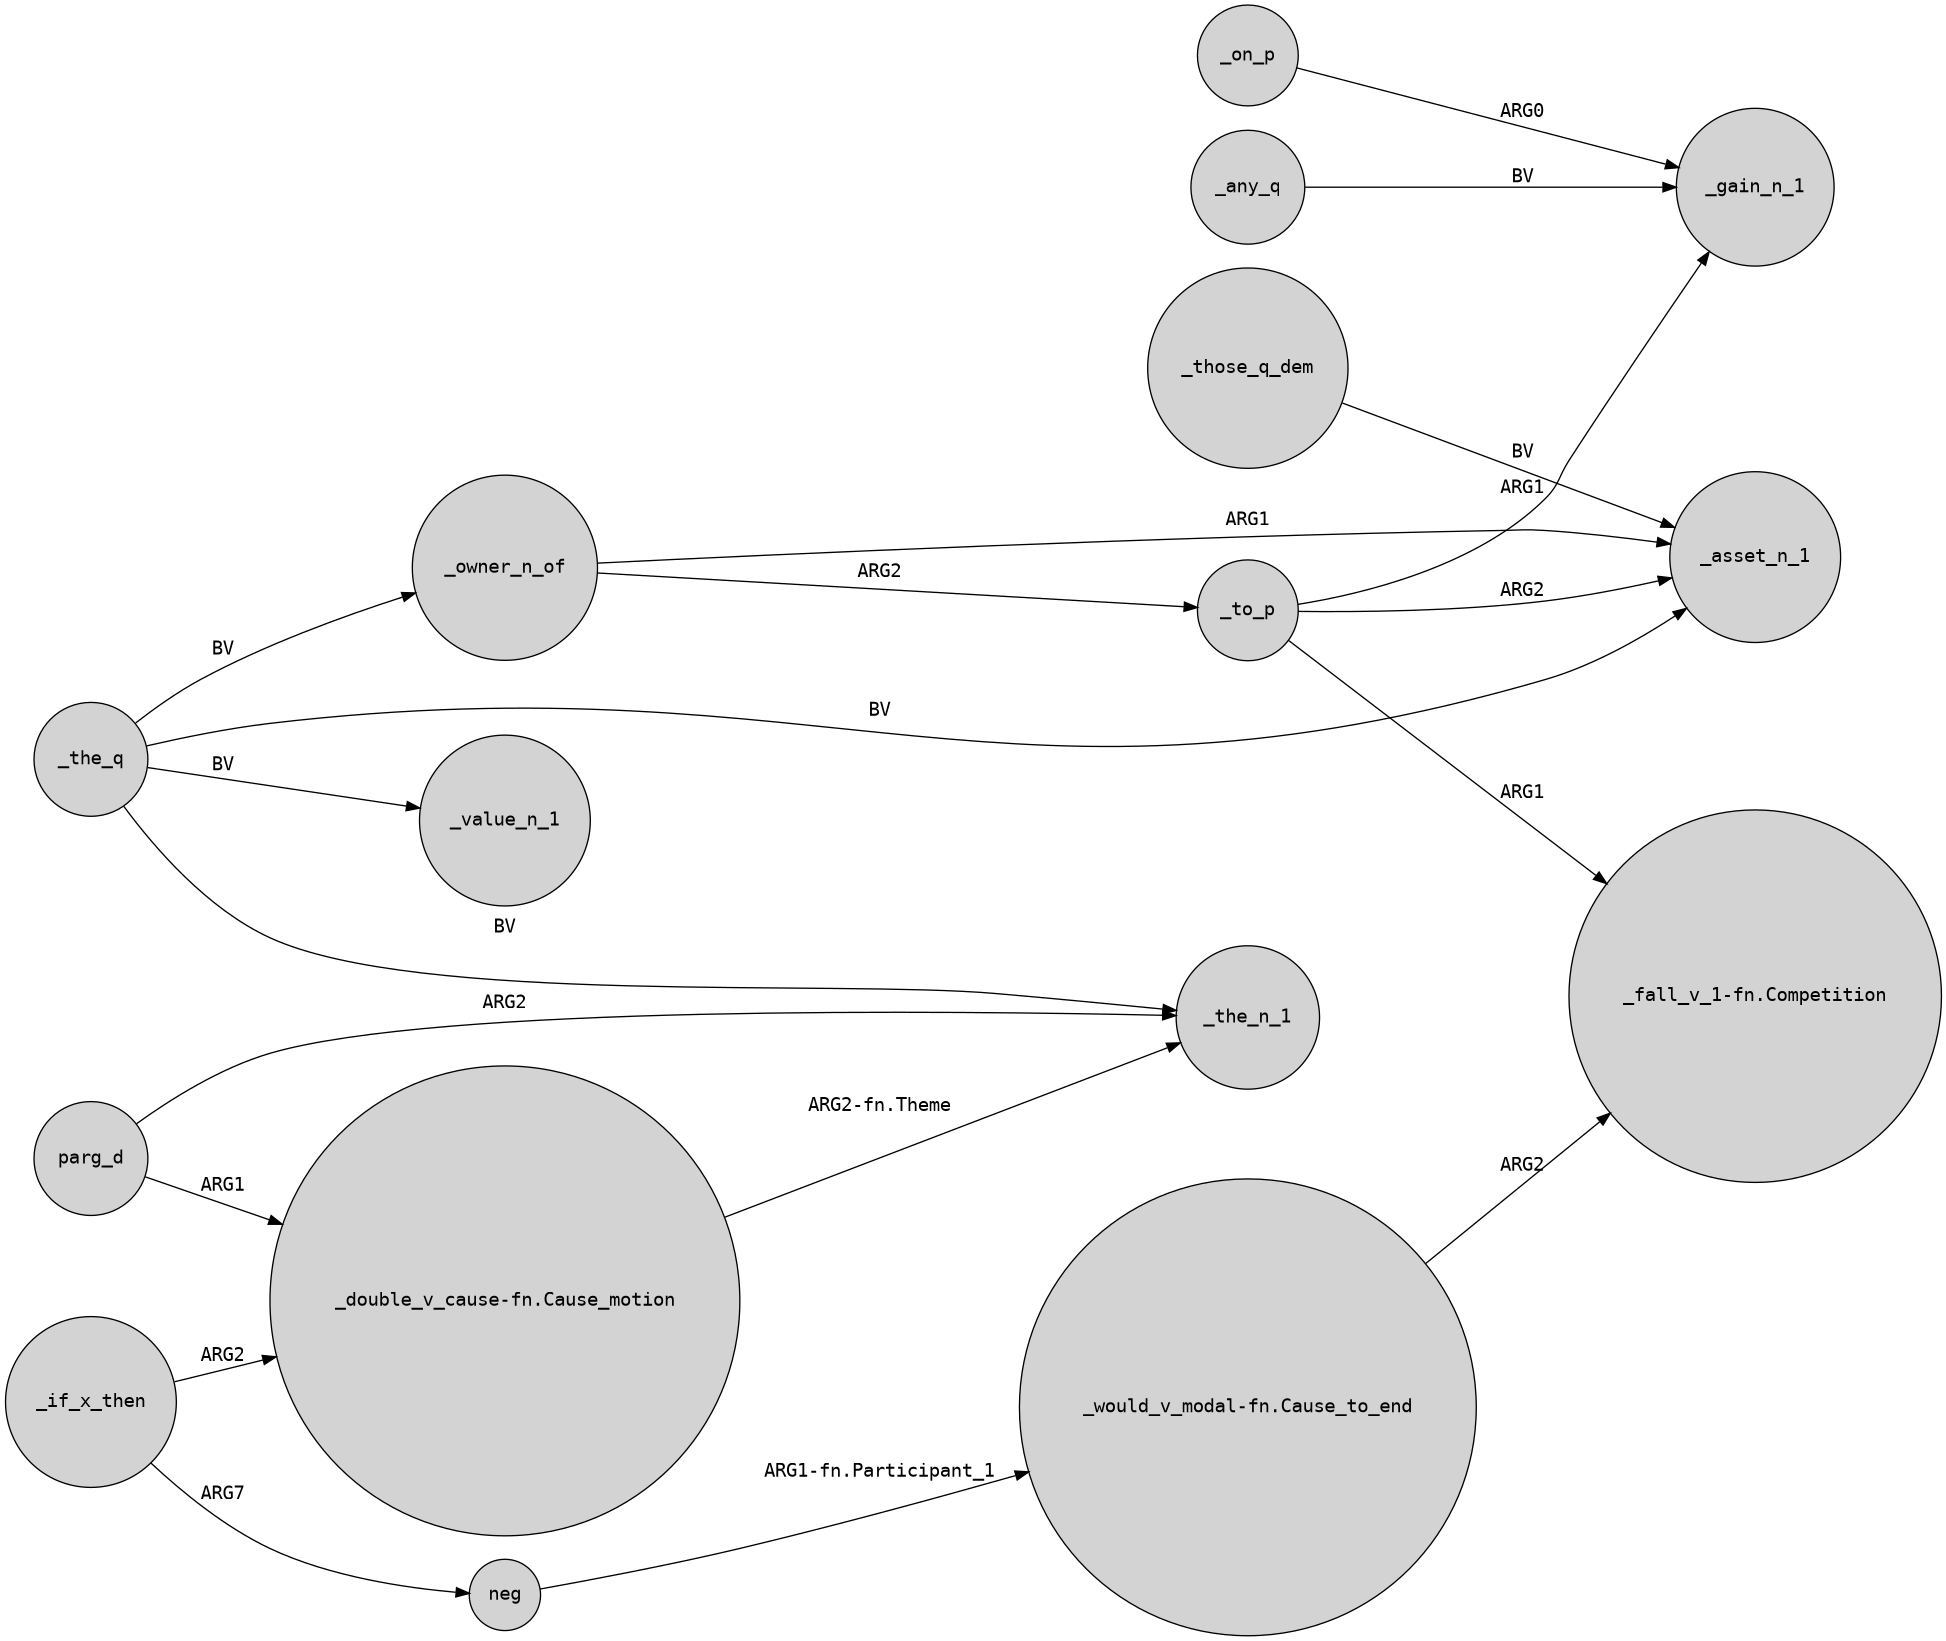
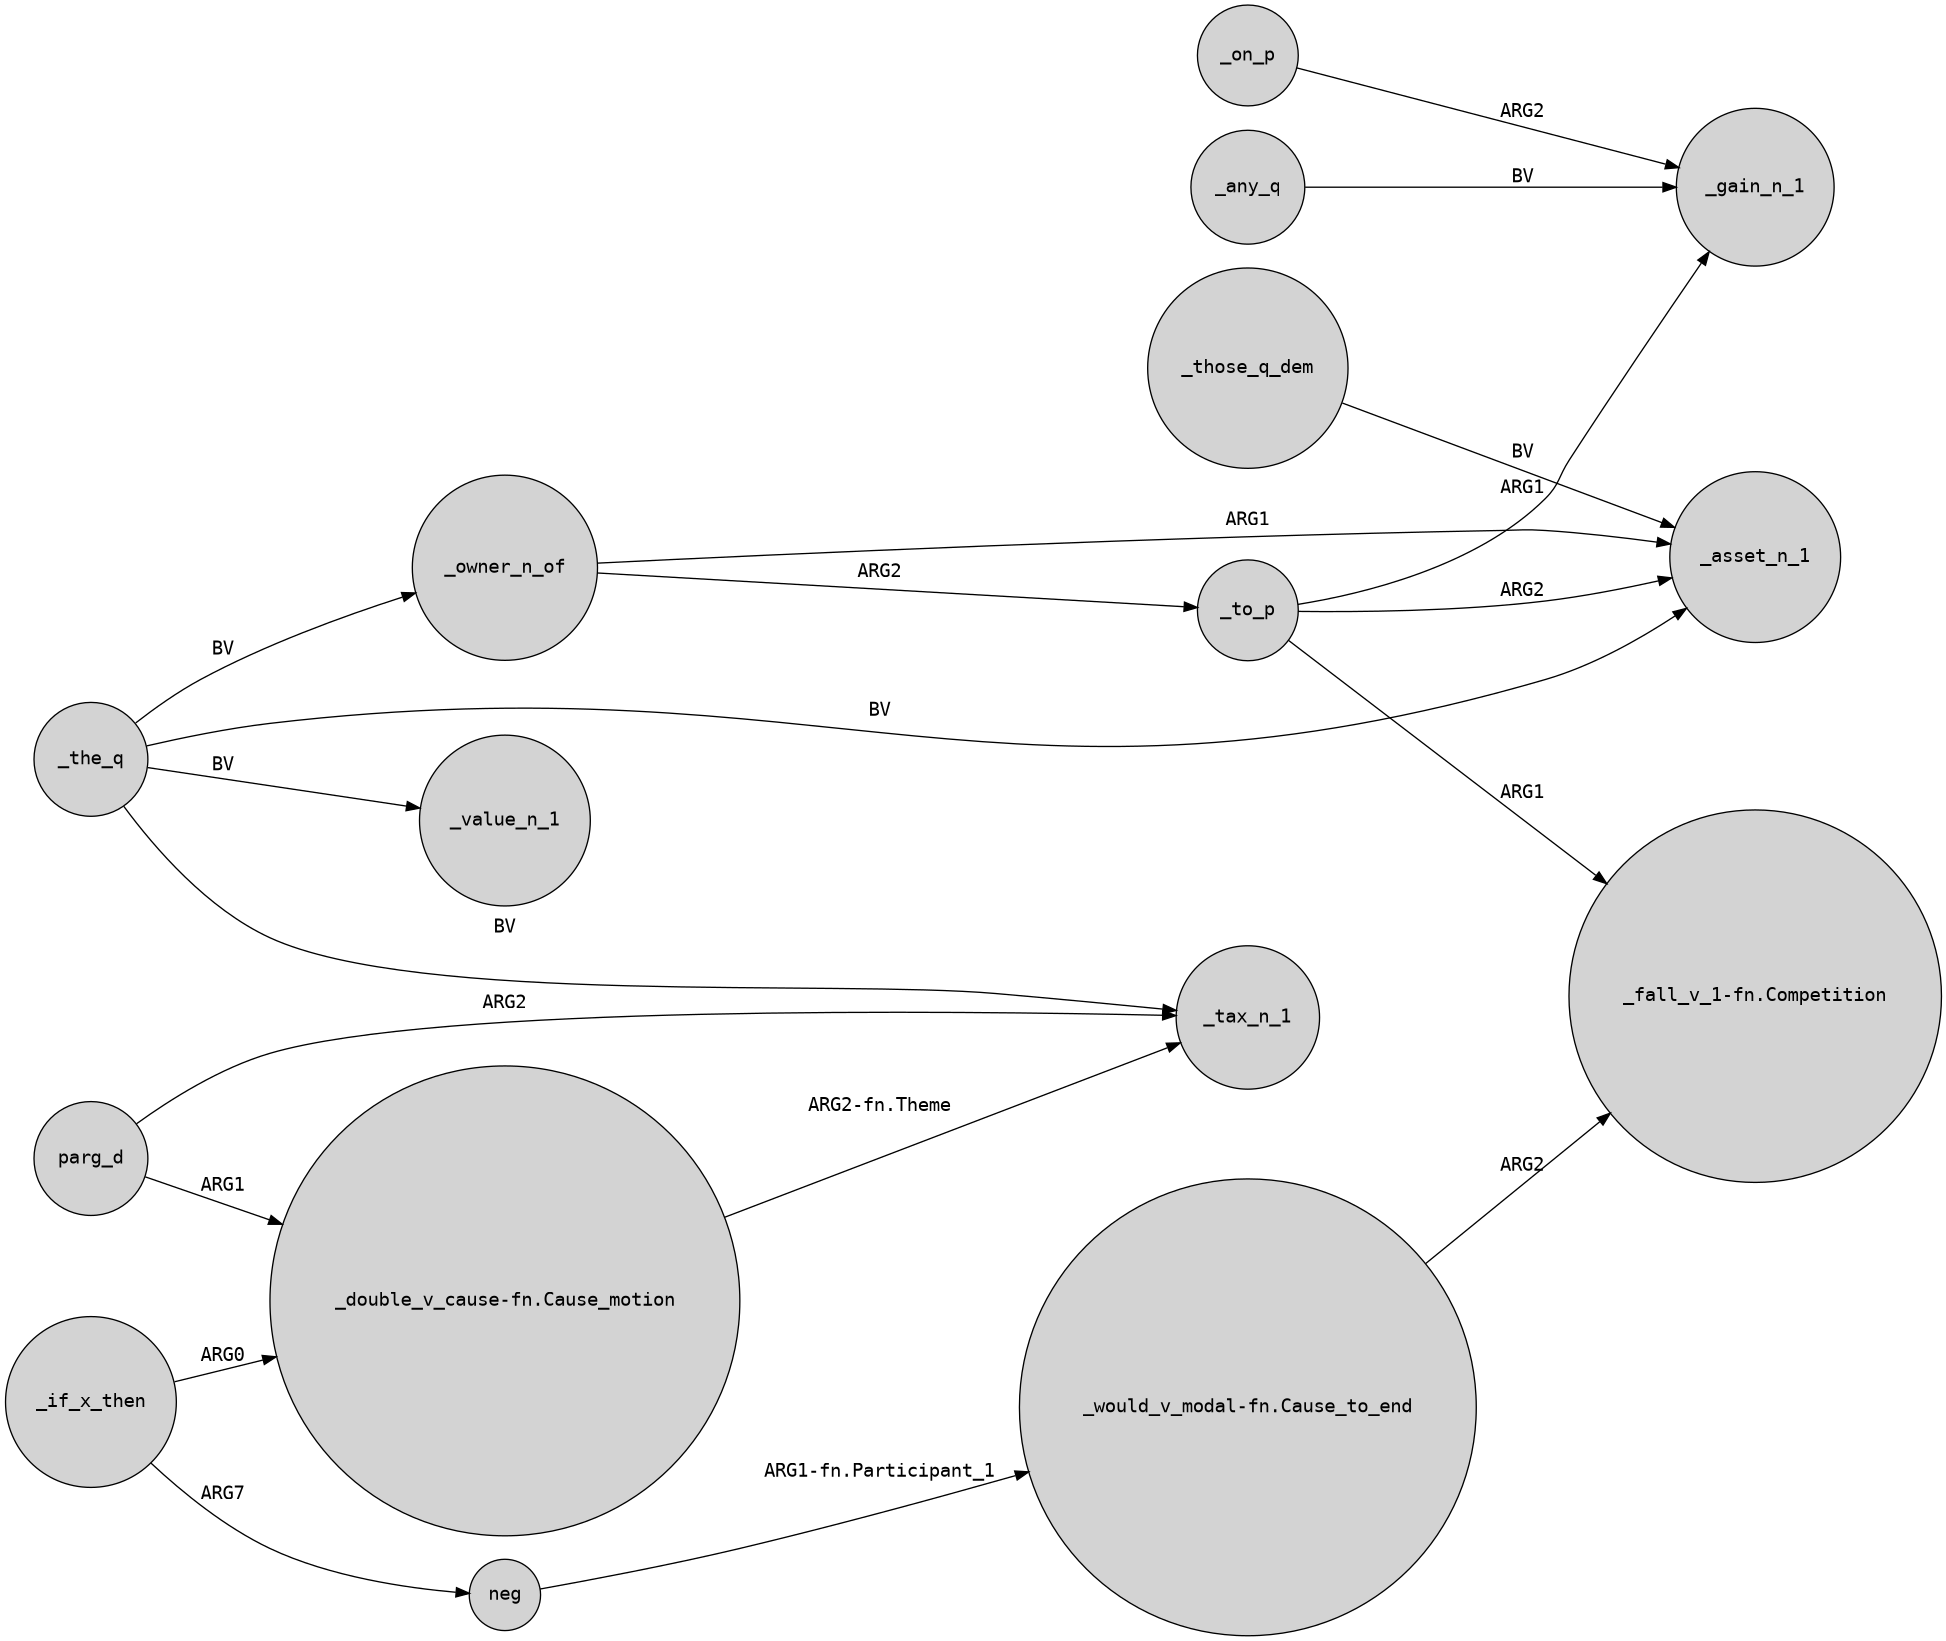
edge "_on_p" -> "_gain_n_1": label "ARG0" -> "ARG2"
node "_the_n_1": label "_the_n_1" -> "_tax_n_1"
edge "_if_x_then" -> "_double_v_cause-fn.Cause_motion": label "ARG2" -> "ARG0"
